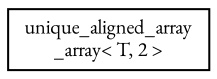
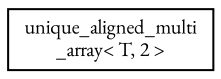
node "unique_aligned_array _array< T, 2 >": label "unique_aligned_array _array< T, 2 >" -> "unique_aligned_multi _array< T, 2 >"
